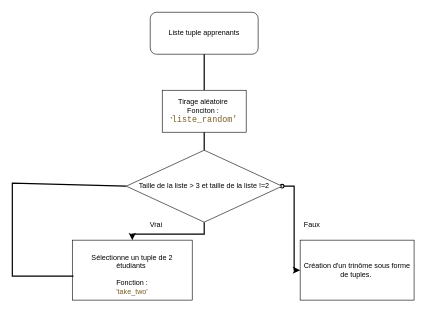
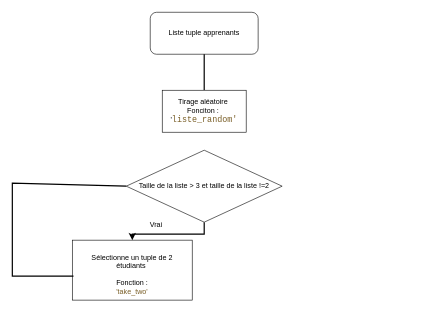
edge "Tirage aléatoire Fonciton : 'liste_random'" -- "Taille de la liste > 3 et taille de la liste !=2": removed
edge "Taille de la liste > 3 et taille de la liste !=2" -- "Création d'un trinôme sous forme de tuples.": removed
node "Faux": removed
node "Création d'un trinôme sous forme de tuples.": removed
